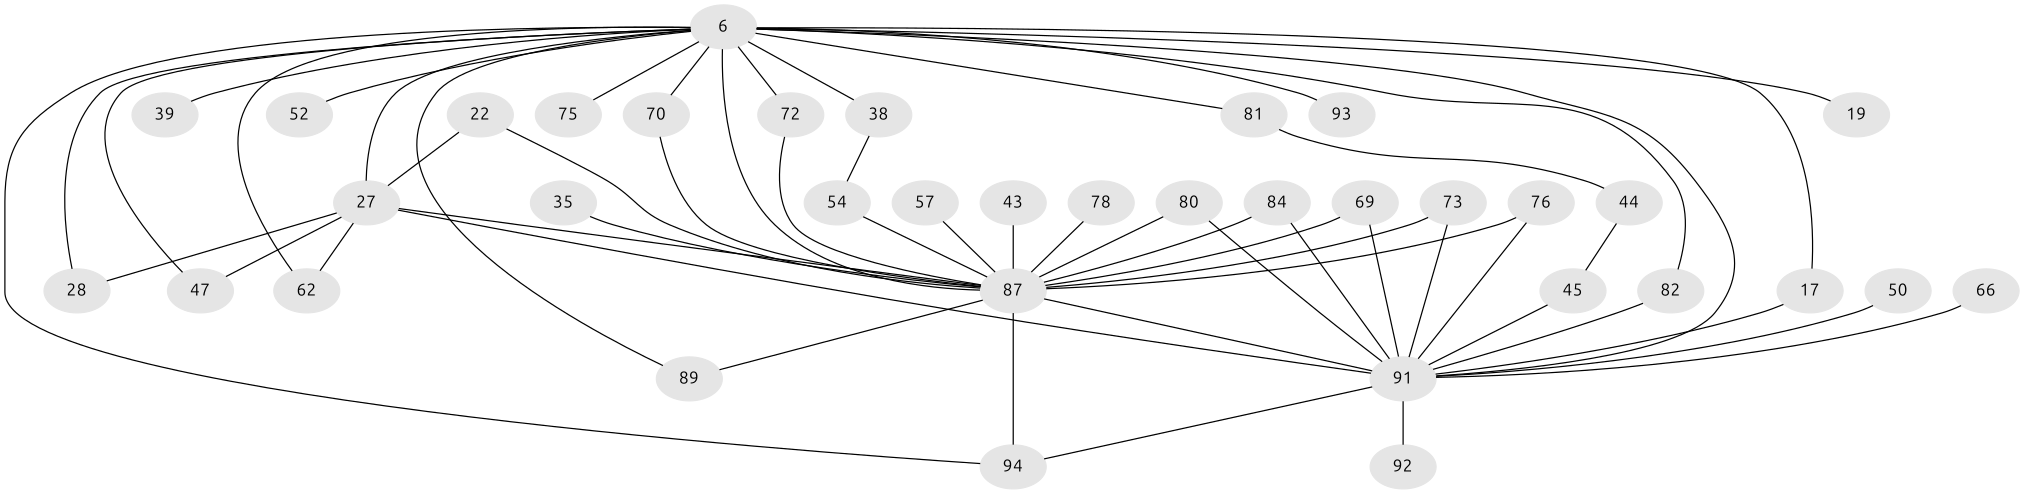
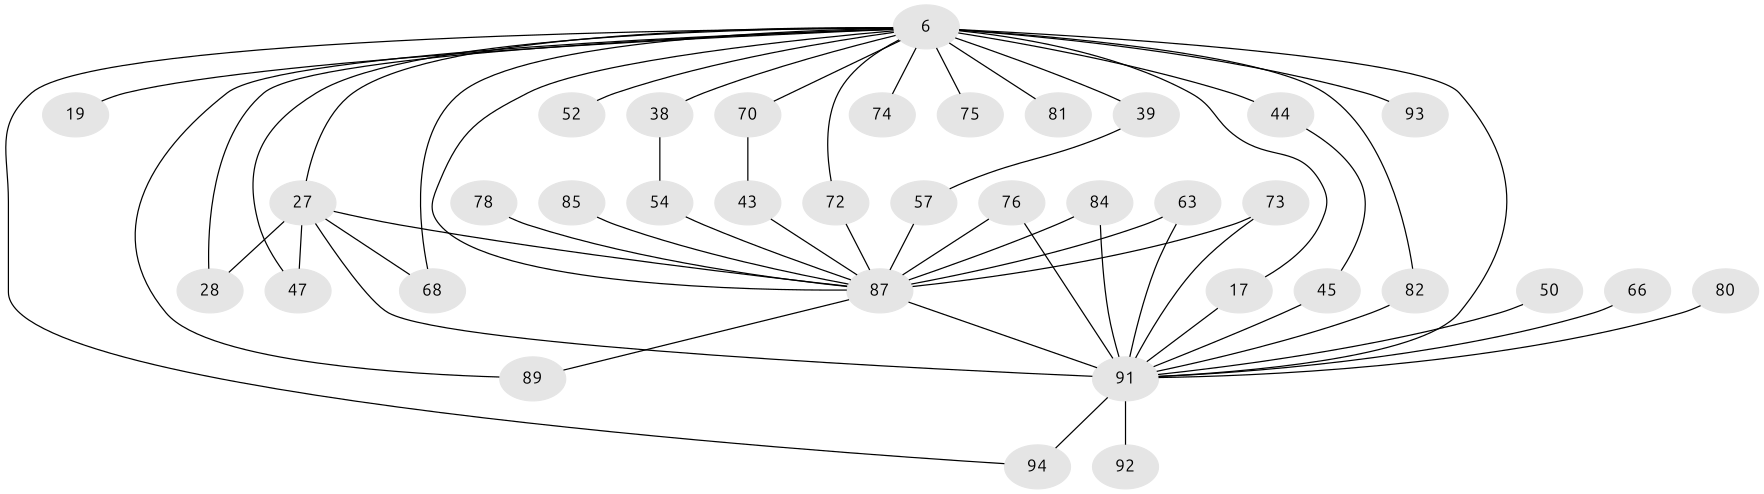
node "22": removed
node "74": added
edge "39" -- "57": added
edge "81" -- "44": now "6" -- "44"
node "35": label "35" -> "85"
node "69": label "69" -> "63"
edge "70" -- "87": now "70" -- "43"
edge "80" -- "87": removed
node "62": label "62" -> "68"
edge "87" -- "94": removed
